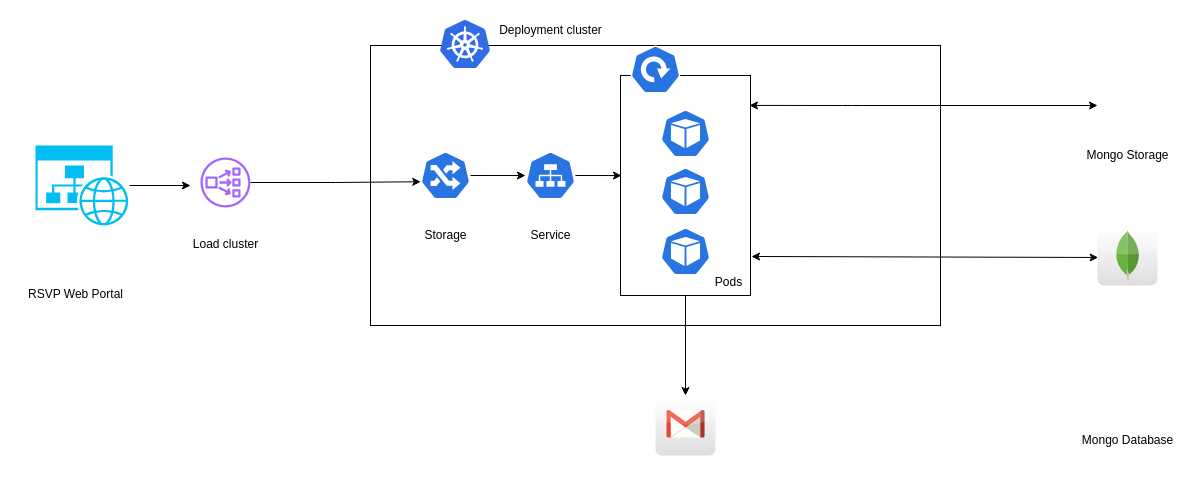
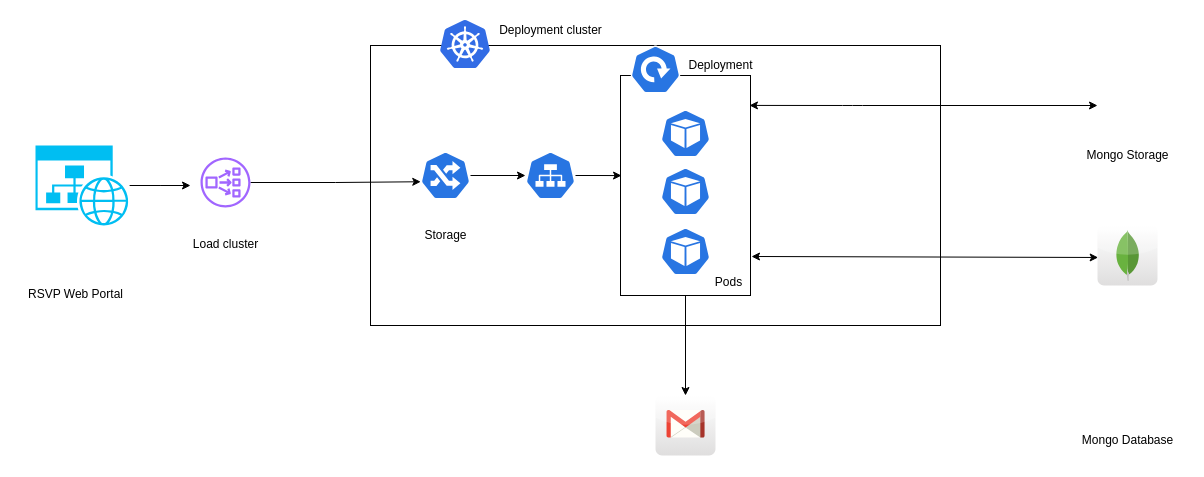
node "Deployment": added
node "Service": removed
